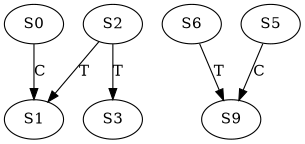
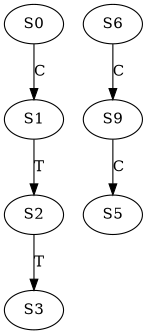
edge "S5" -> "S9": reversed
edge "S2" -> "S1": reversed
edge "S6" -> "S9": label "T" -> "C"
